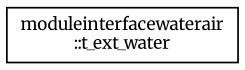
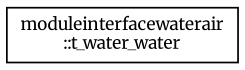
node "moduleinterfacewaterair ::t_ext_water": label "moduleinterfacewaterair ::t_ext_water" -> "moduleinterfacewaterair ::t_water_water"
